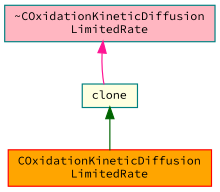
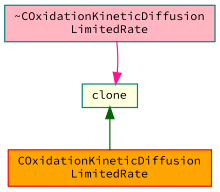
edge "clone" -> "~COxidationKineticDiffusion LimitedRate": reversed
